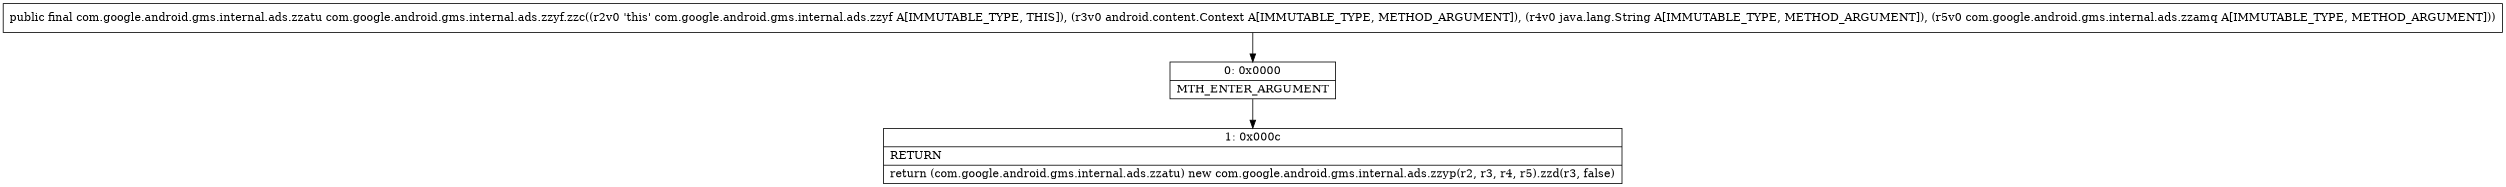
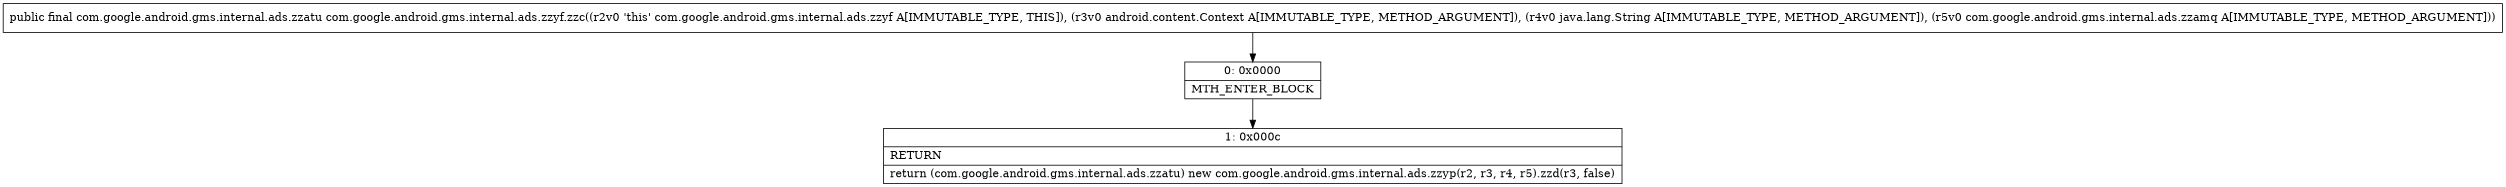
node "0: 0x0000": text "MTH_ENTER_ARGUMENT" -> "MTH_ENTER_BLOCK"
